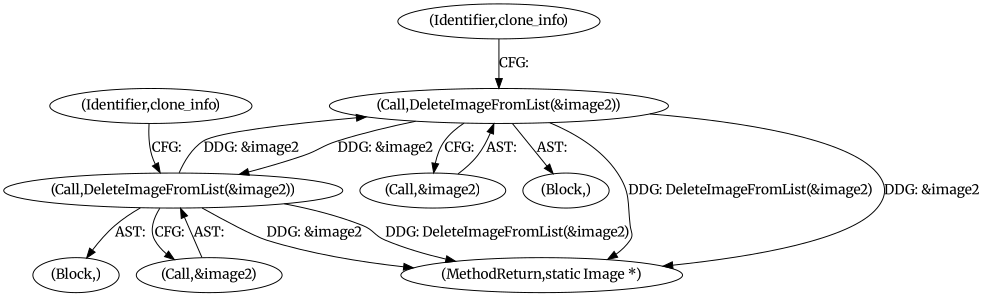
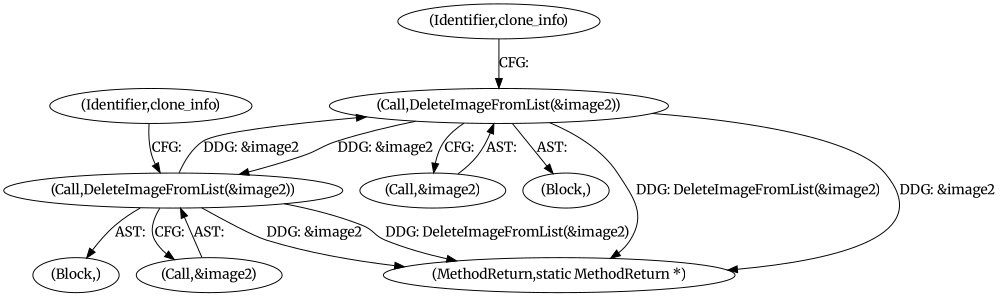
node "(MethodReturn,static Image *)": label "(MethodReturn,static Image *)" -> "(MethodReturn,static MethodReturn *)"
